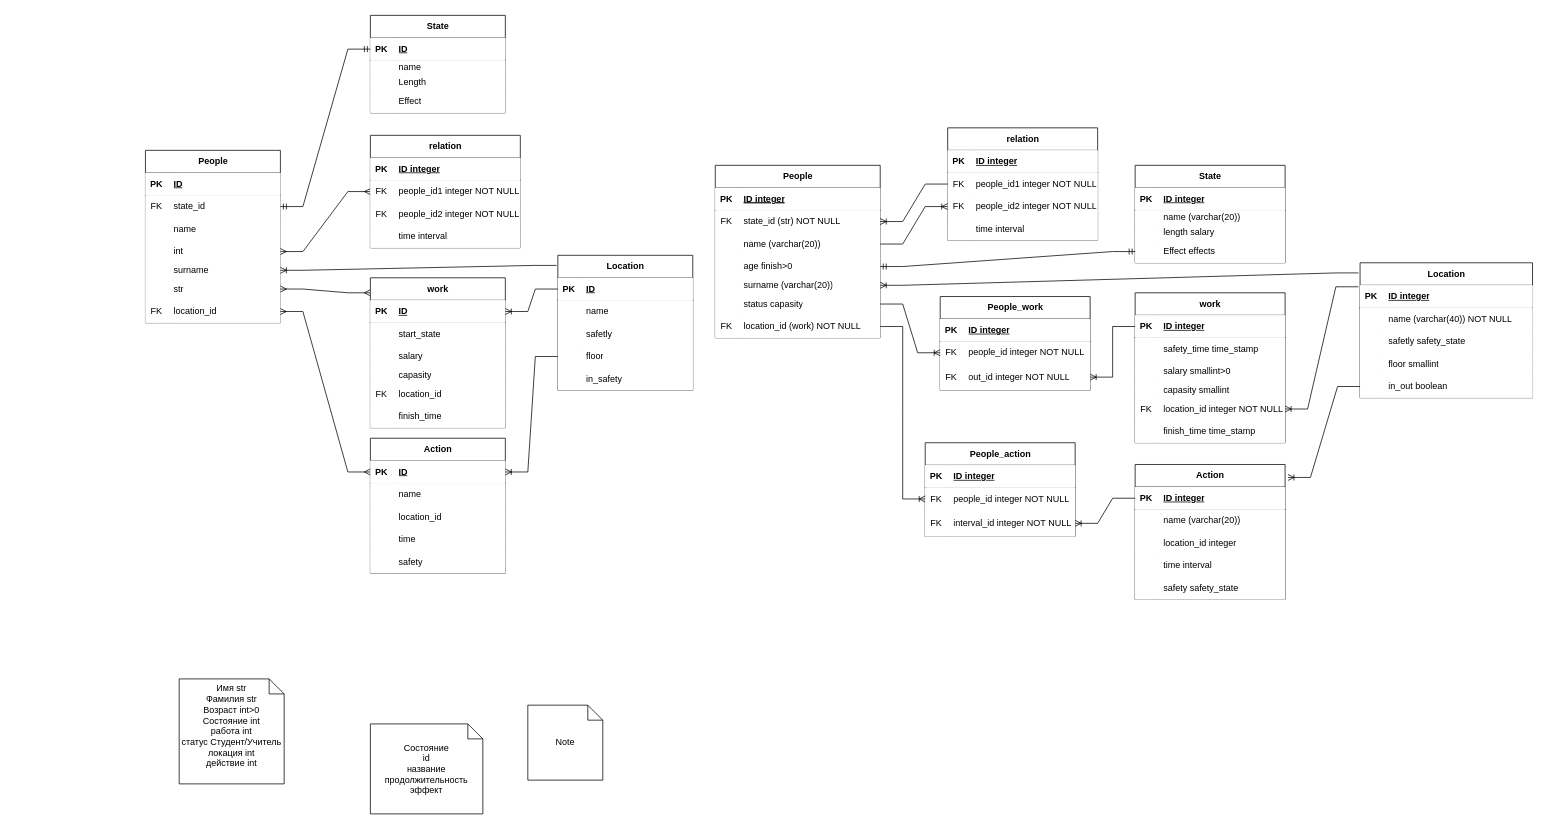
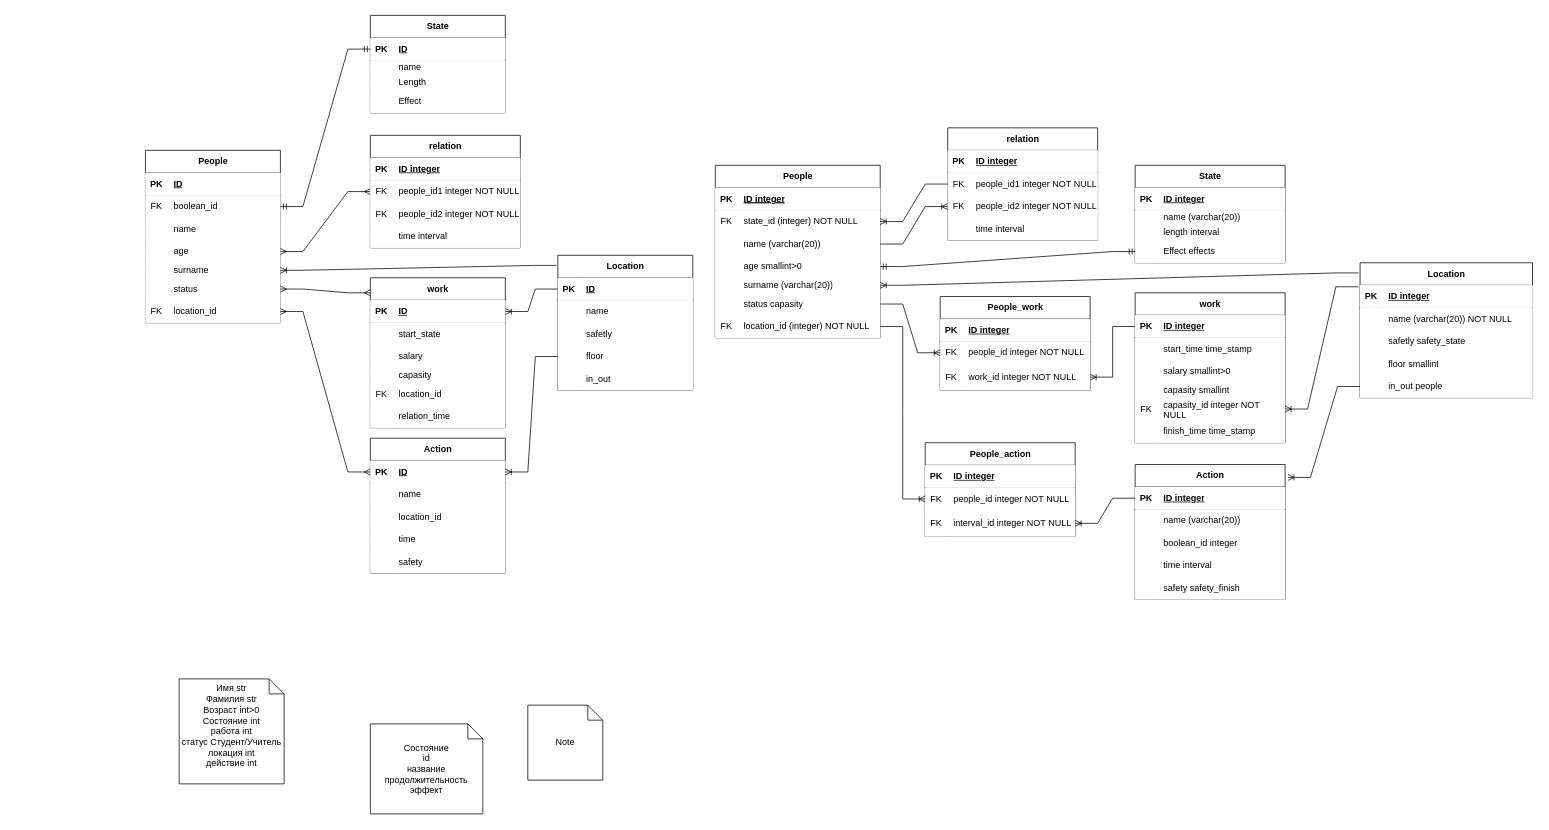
node "state_id": label "state_id" -> "boolean_id"
node "state_id (str) NOT NULL": label "state_id (str) NOT NULL" -> "state_id (integer) NOT NULL"
node "length salary": label "length salary" -> "length interval"
node "int": label "int" -> "age"
node "age finish>0": label "age finish>0" -> "age smallint>0"
node "str": label "str" -> "status"
node "name (varchar(40)) NOT NULL": label "name (varchar(40)) NOT NULL" -> "name (varchar(20)) NOT NULL"
node "location_id (work) NOT NULL": label "location_id (work) NOT NULL" -> "location_id (integer) NOT NULL"
node "safety_time time_stamp": label "safety_time time_stamp" -> "start_time time_stamp"
node "out_id integer NOT NULL": label "out_id integer NOT NULL" -> "work_id integer NOT NULL"
node "in_safety": label "in_safety" -> "in_out"
node "in_out boolean": label "in_out boolean" -> "in_out people"
node "location_id integer NOT NULL": label "location_id integer NOT NULL" -> "capasity_id integer NOT NULL"
node "finish_time": label "finish_time" -> "relation_time"
node "location_id integer": label "location_id integer" -> "boolean_id integer"
node "safety safety_state": label "safety safety_state" -> "safety safety_finish"
